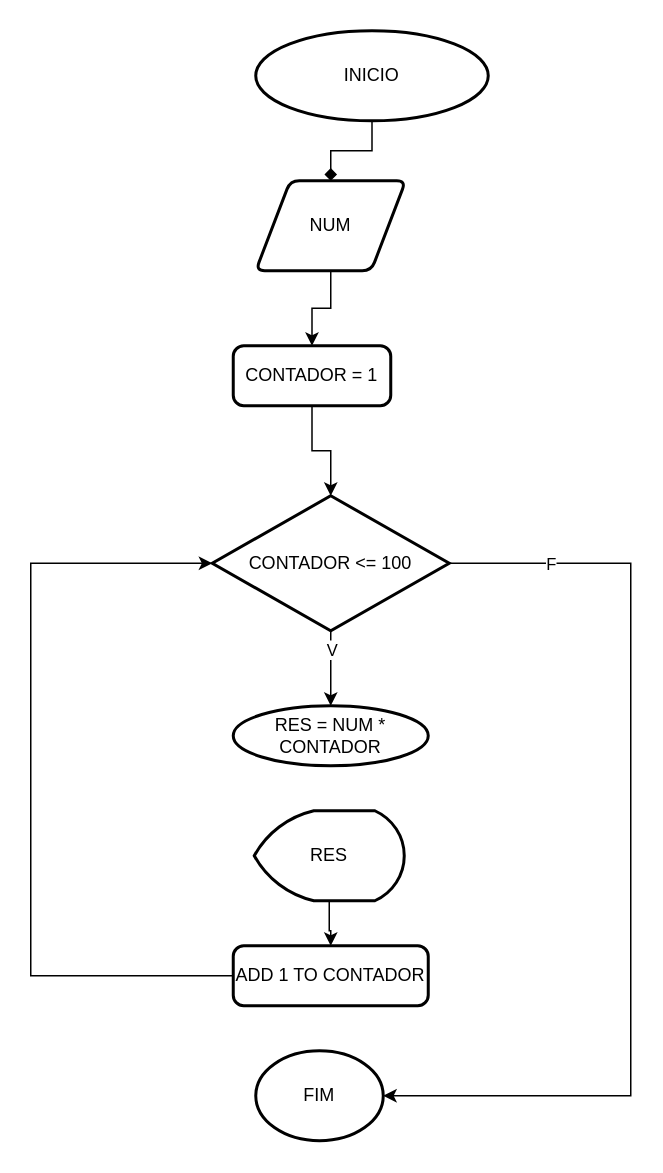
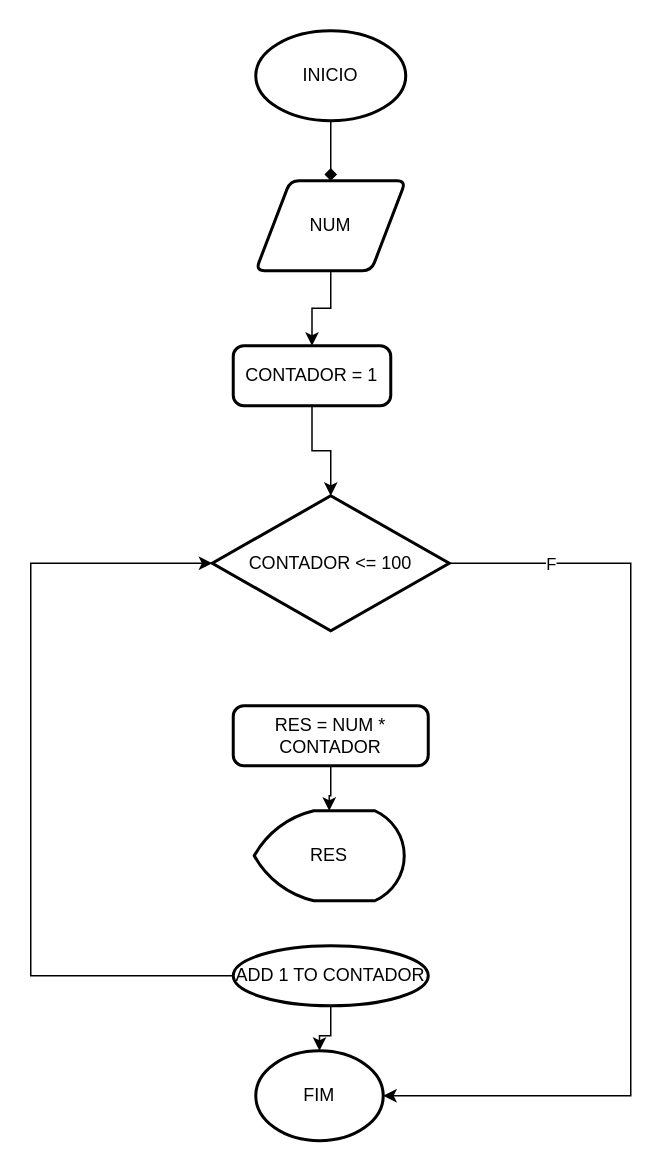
node "INICIO": size 233x90 -> 150x90
edge "CONTADOR <= 100" -> "RES = NUM * CONTADOR": removed, label "V"
node "RES = NUM * CONTADOR": shape ellipse -> rounded rectangle
edge "RES = NUM * CONTADOR" -> "RES": added
edge "RES" -> "ADD 1 TO CONTADOR": removed
node "ADD 1 TO CONTADOR": shape rounded rectangle -> ellipse
edge "ADD 1 TO CONTADOR" -> "FIM": added
